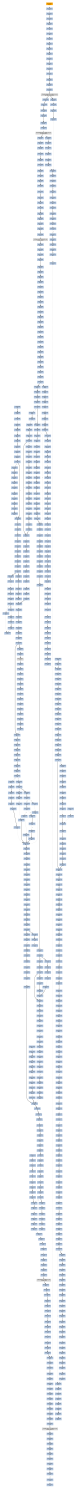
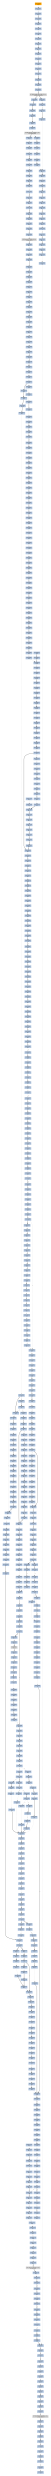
node "0x00428939 movl": added
node "0x00428cda leal": added
